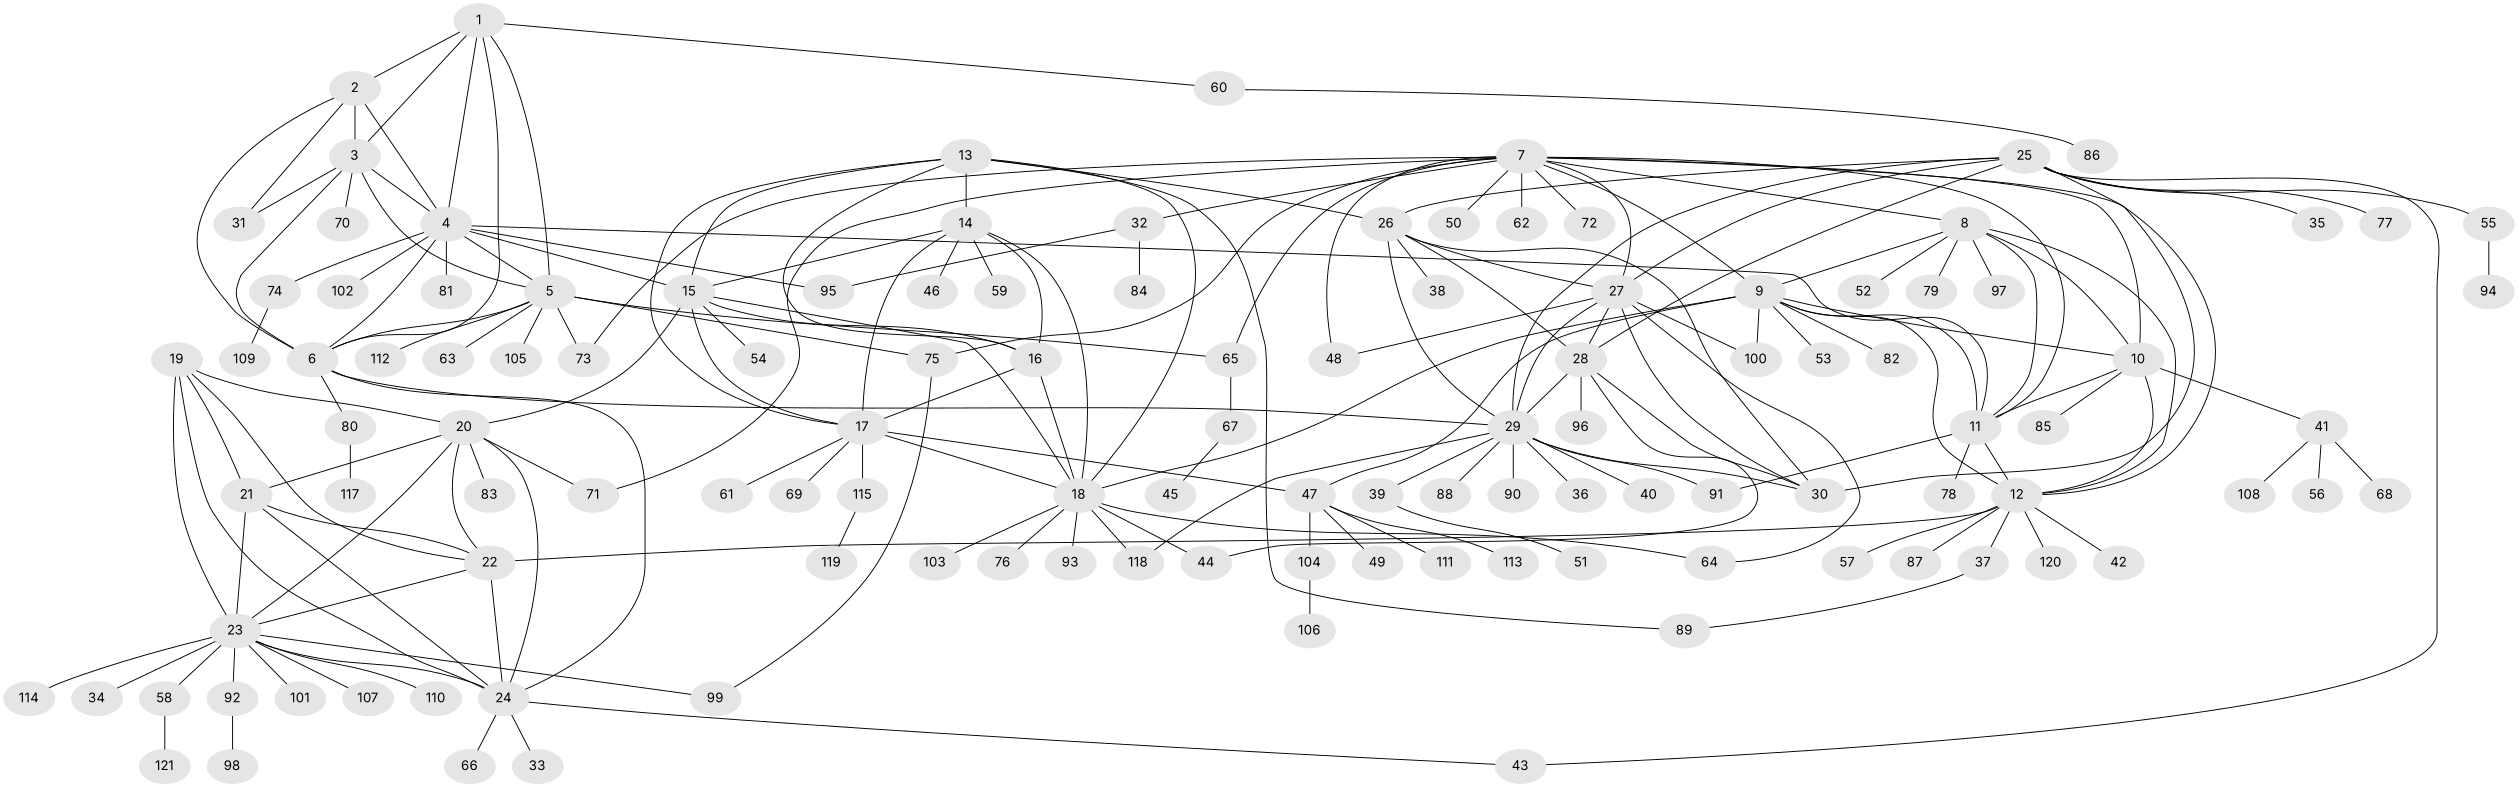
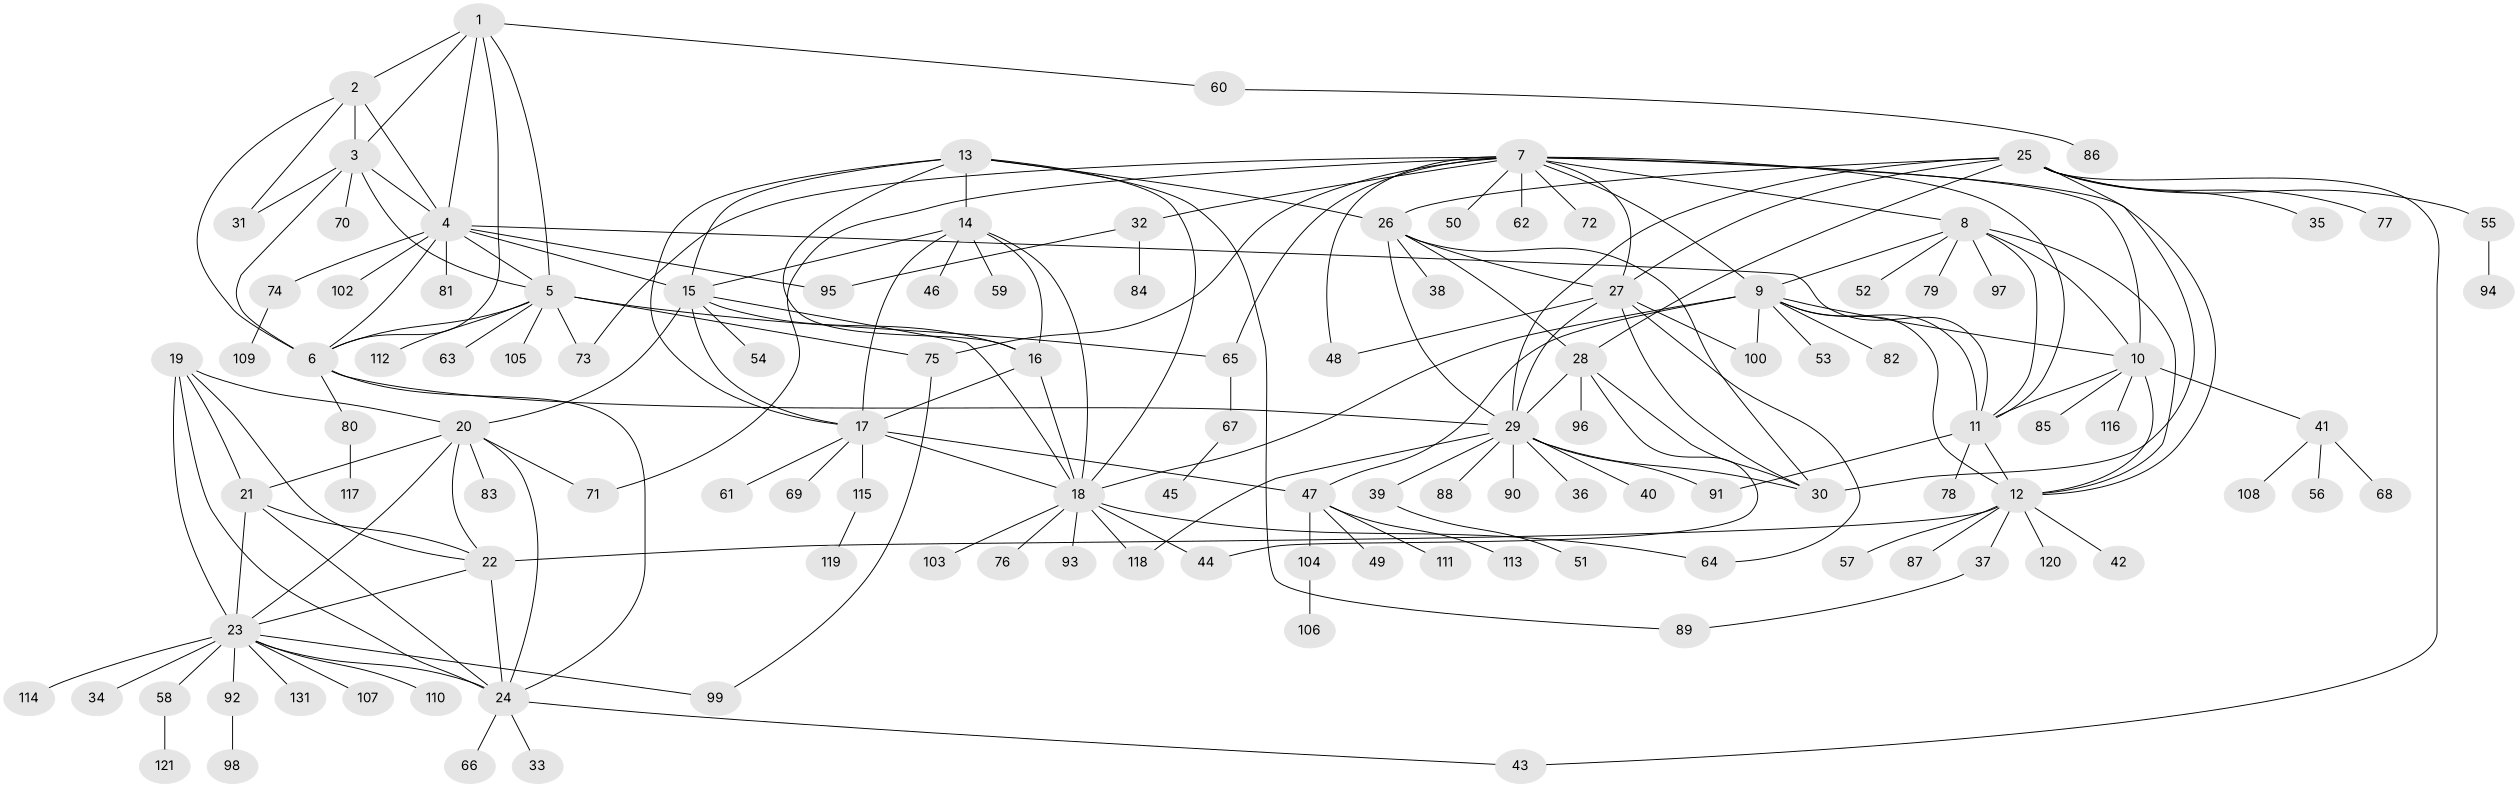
edge "27" -- "28": removed
node "116": added
node "101": label "101" -> "131"
